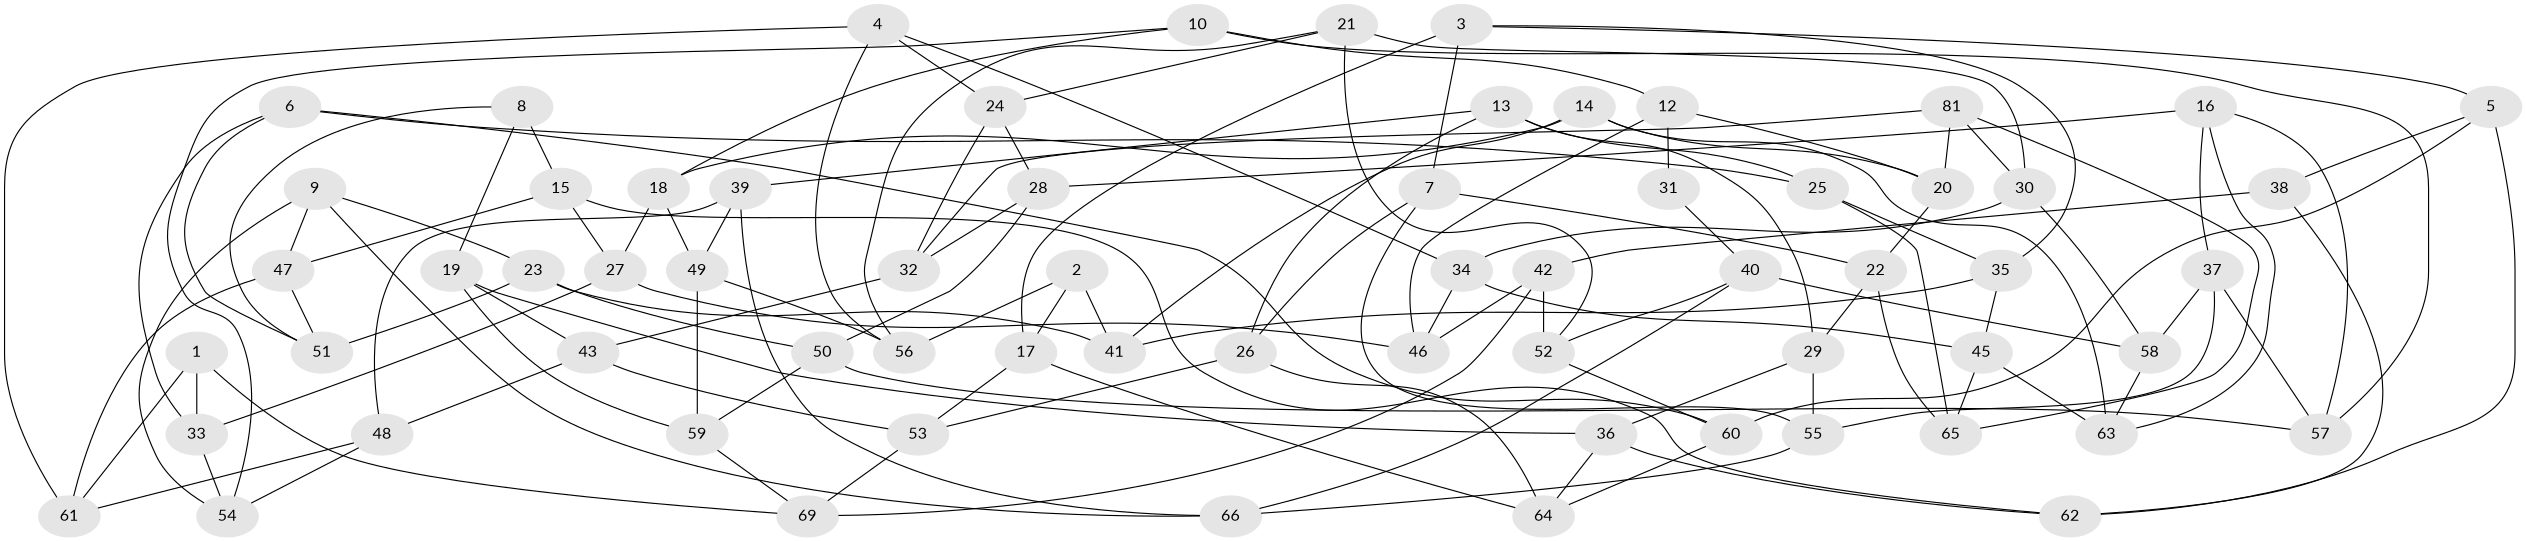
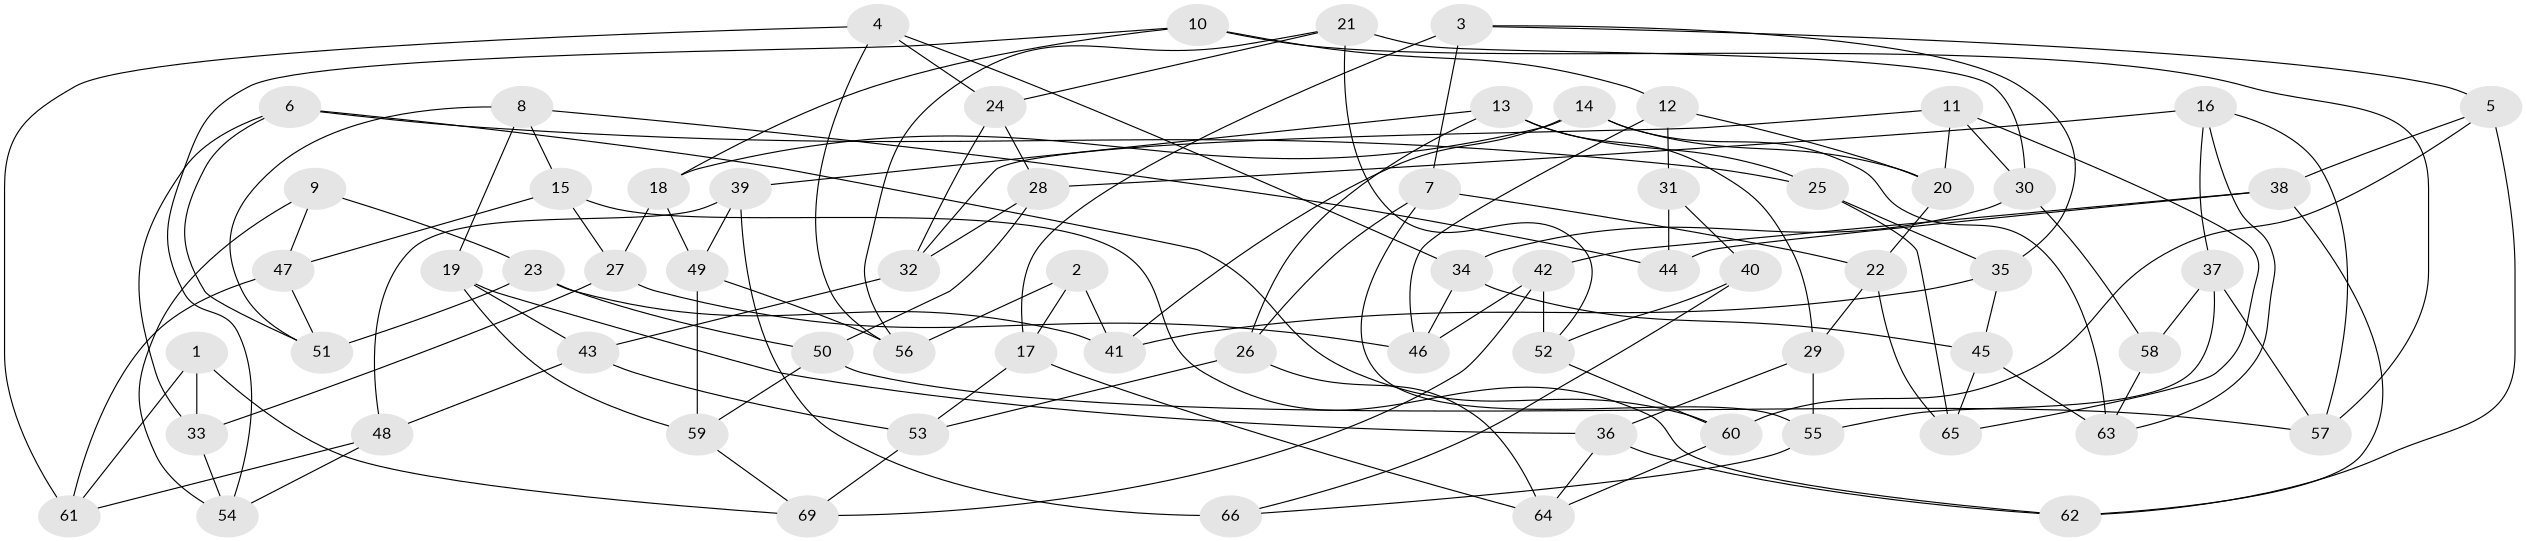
node "81": label "81" -> "11"
node "44": added
edge "40" -- "58": removed
edge "9" -- "66": removed
